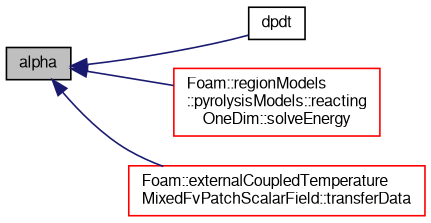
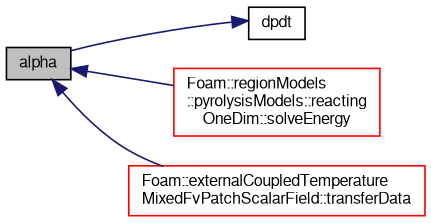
edge "dpdt" -> "alpha": reversed
